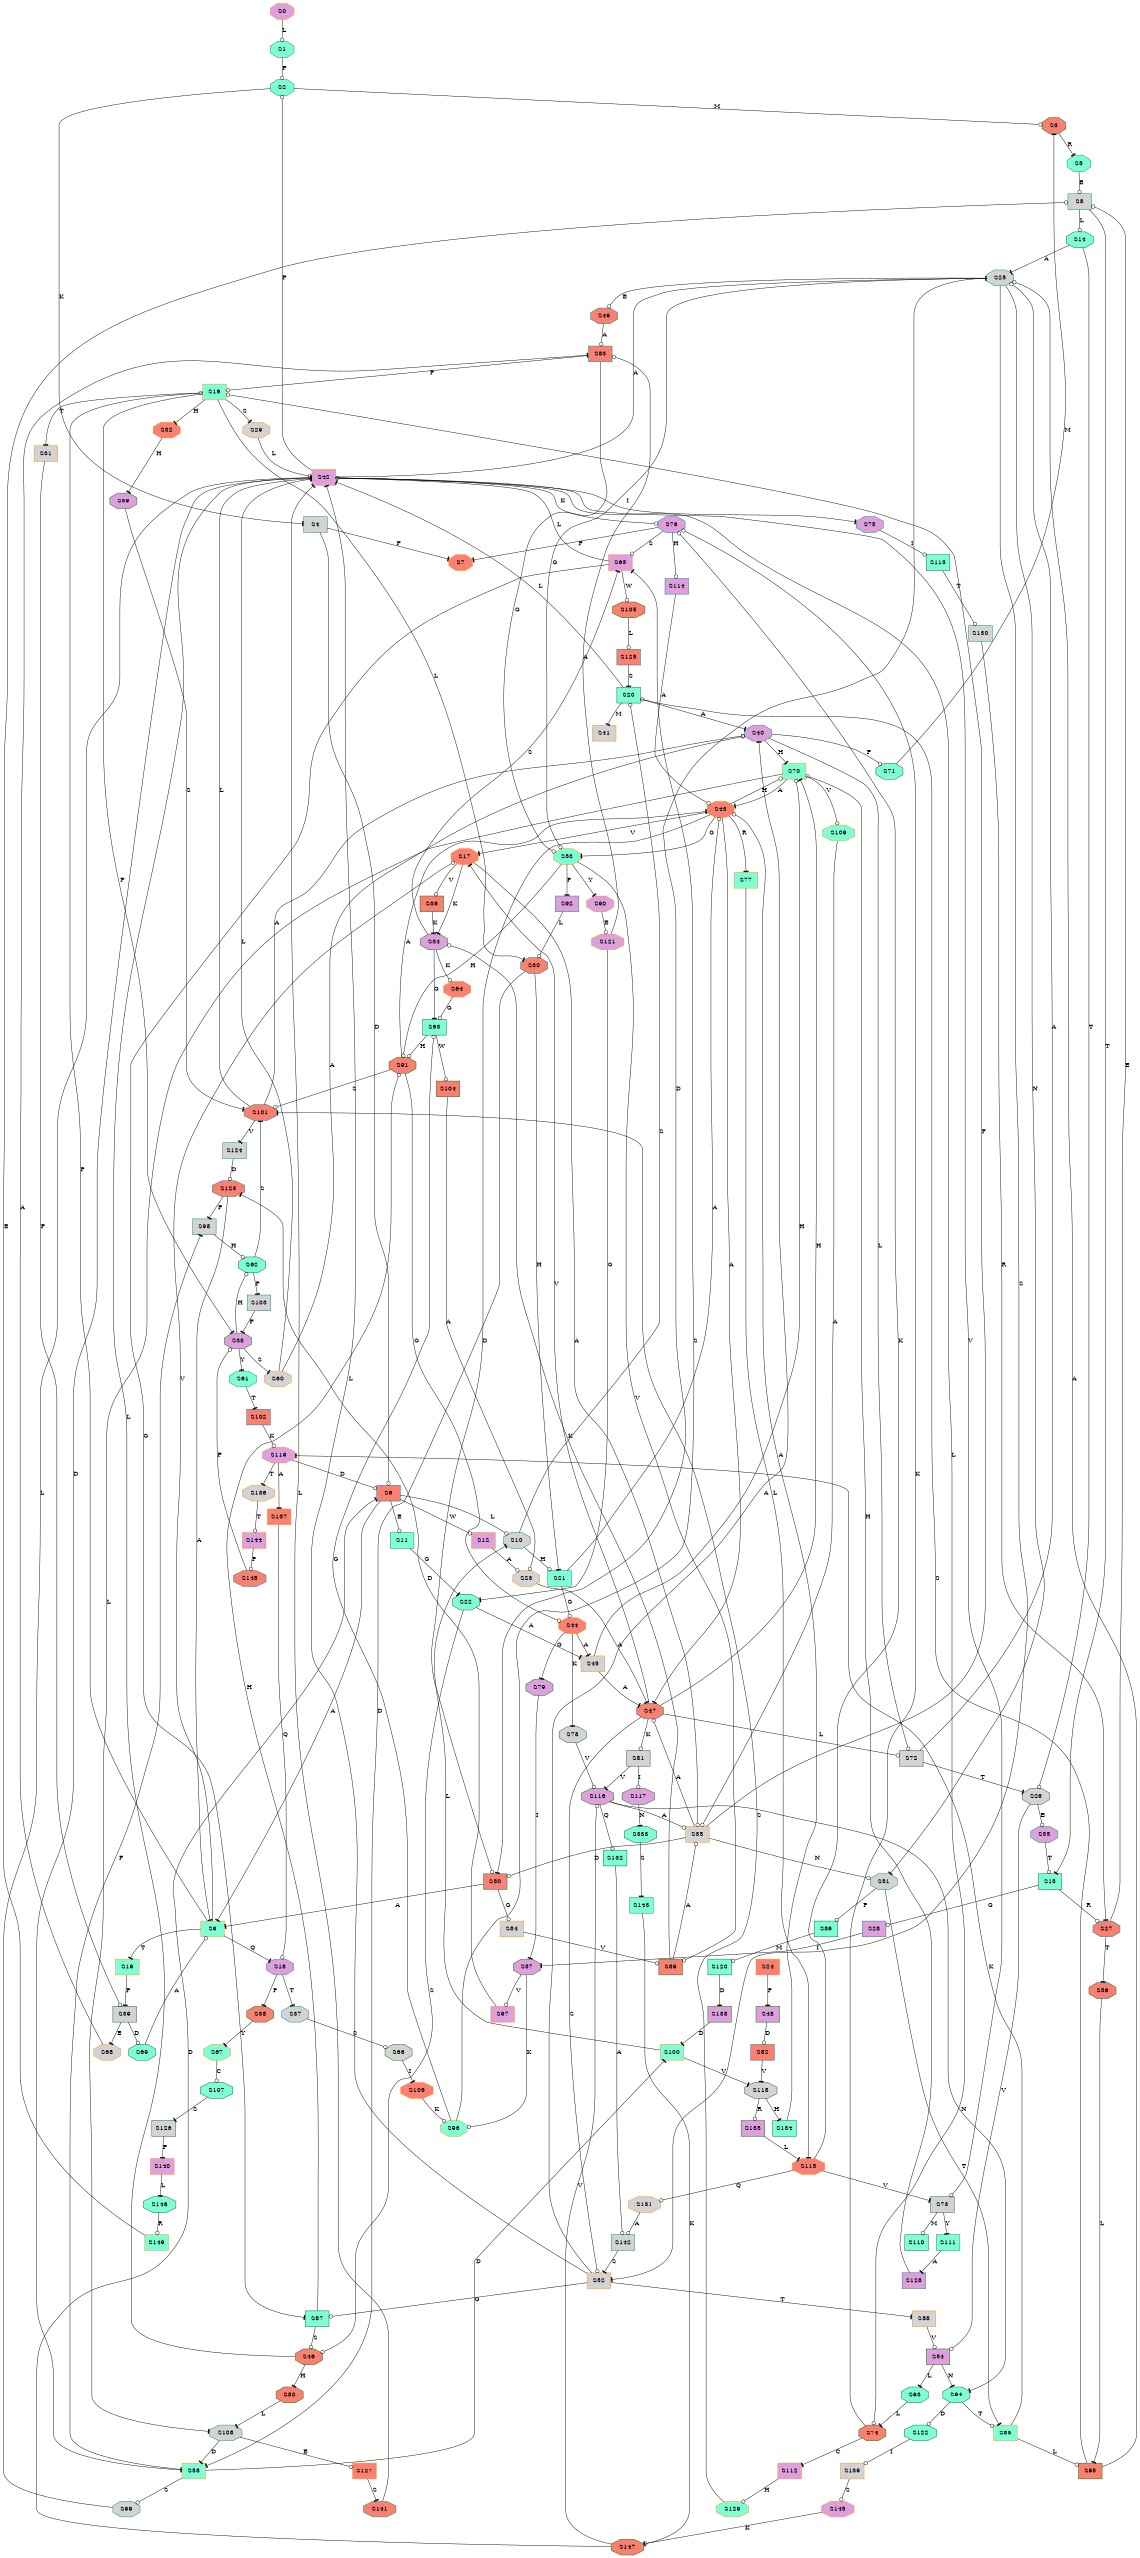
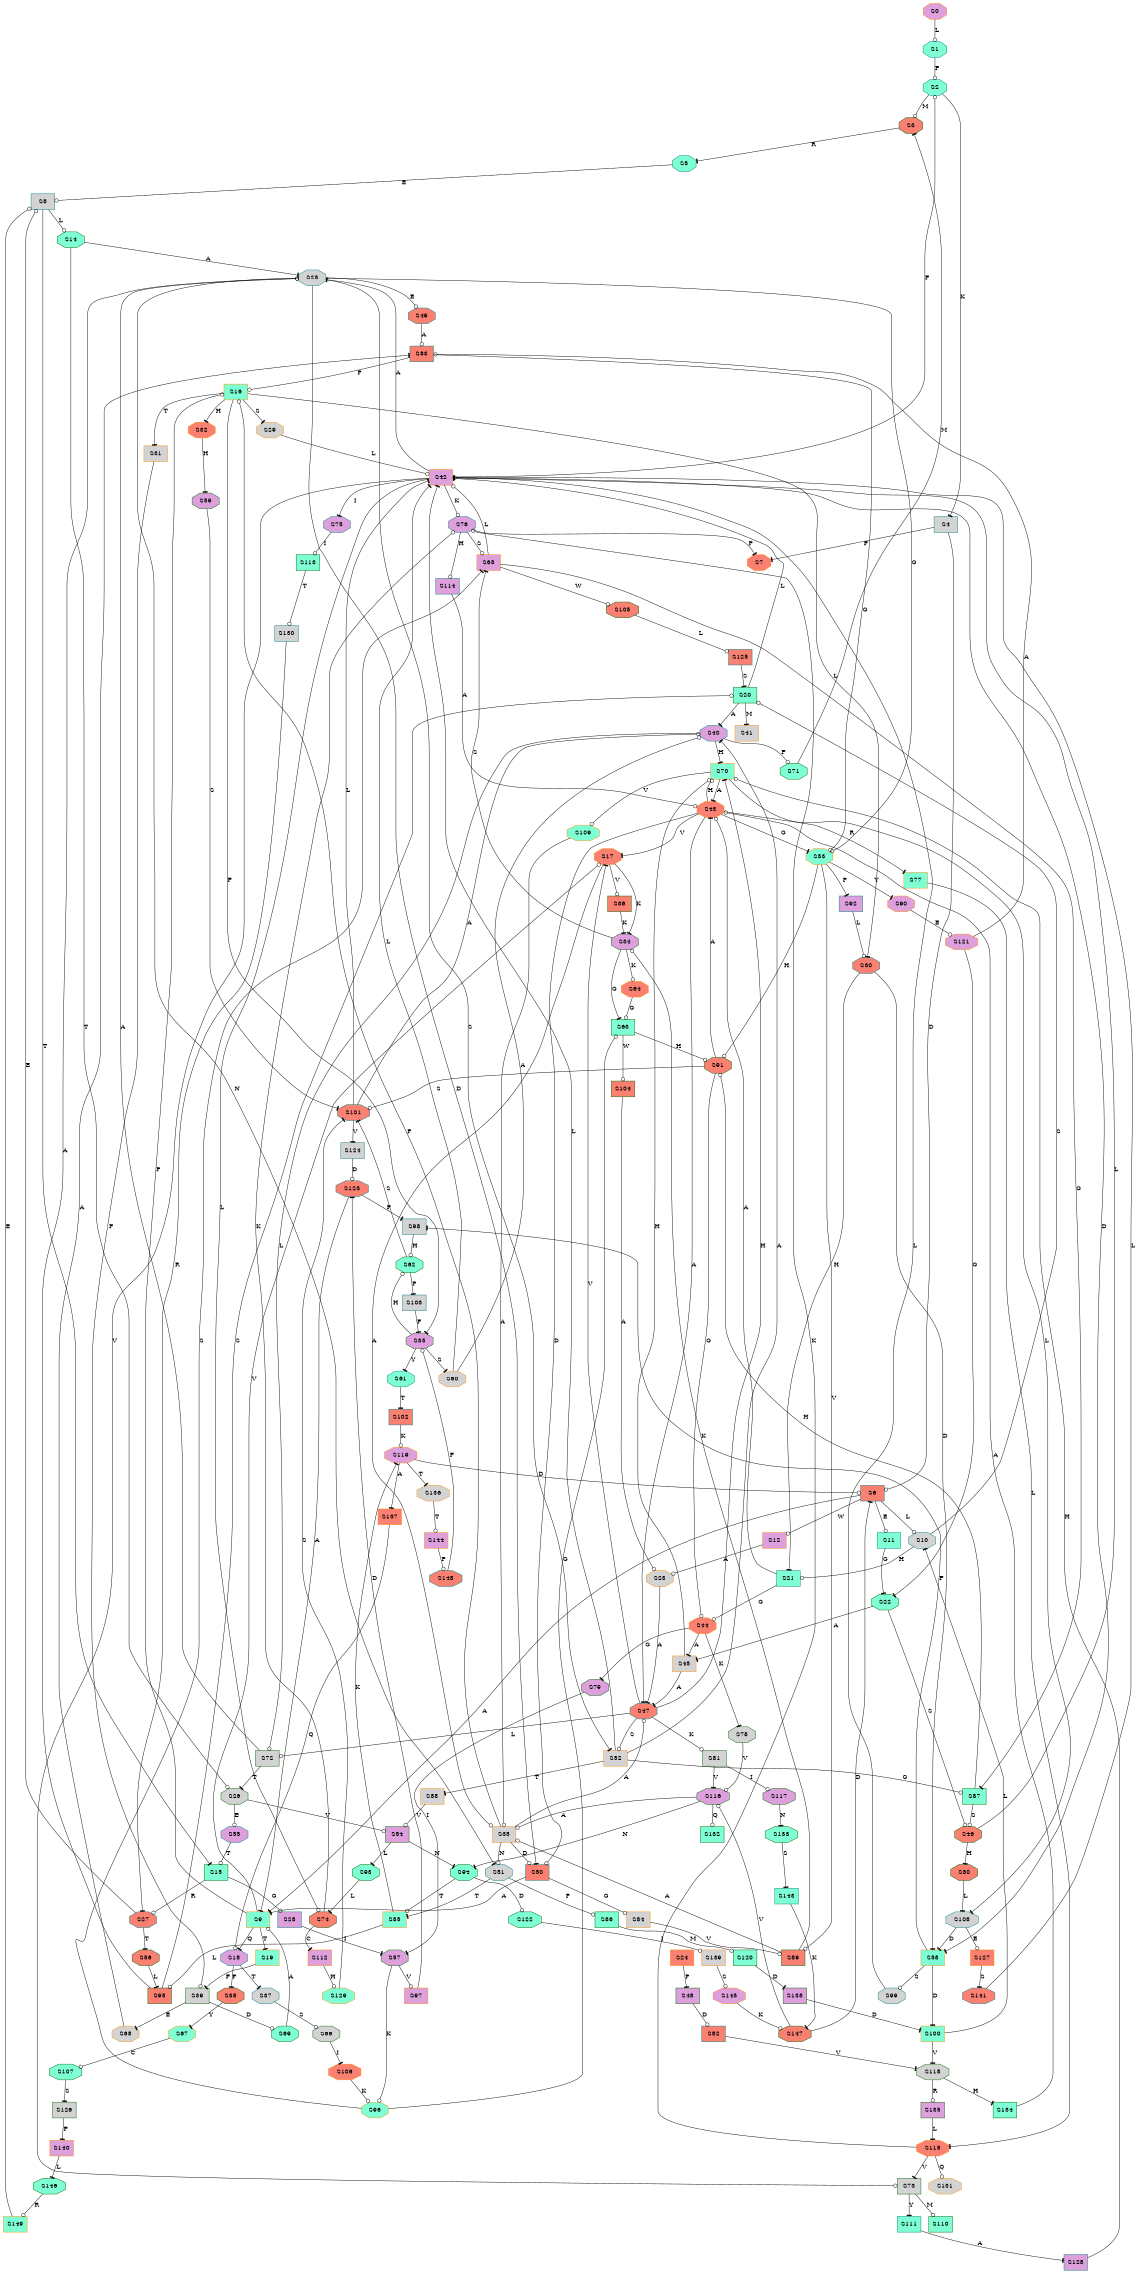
node "S333": label "S333" -> "S133"
node "S142": removed
